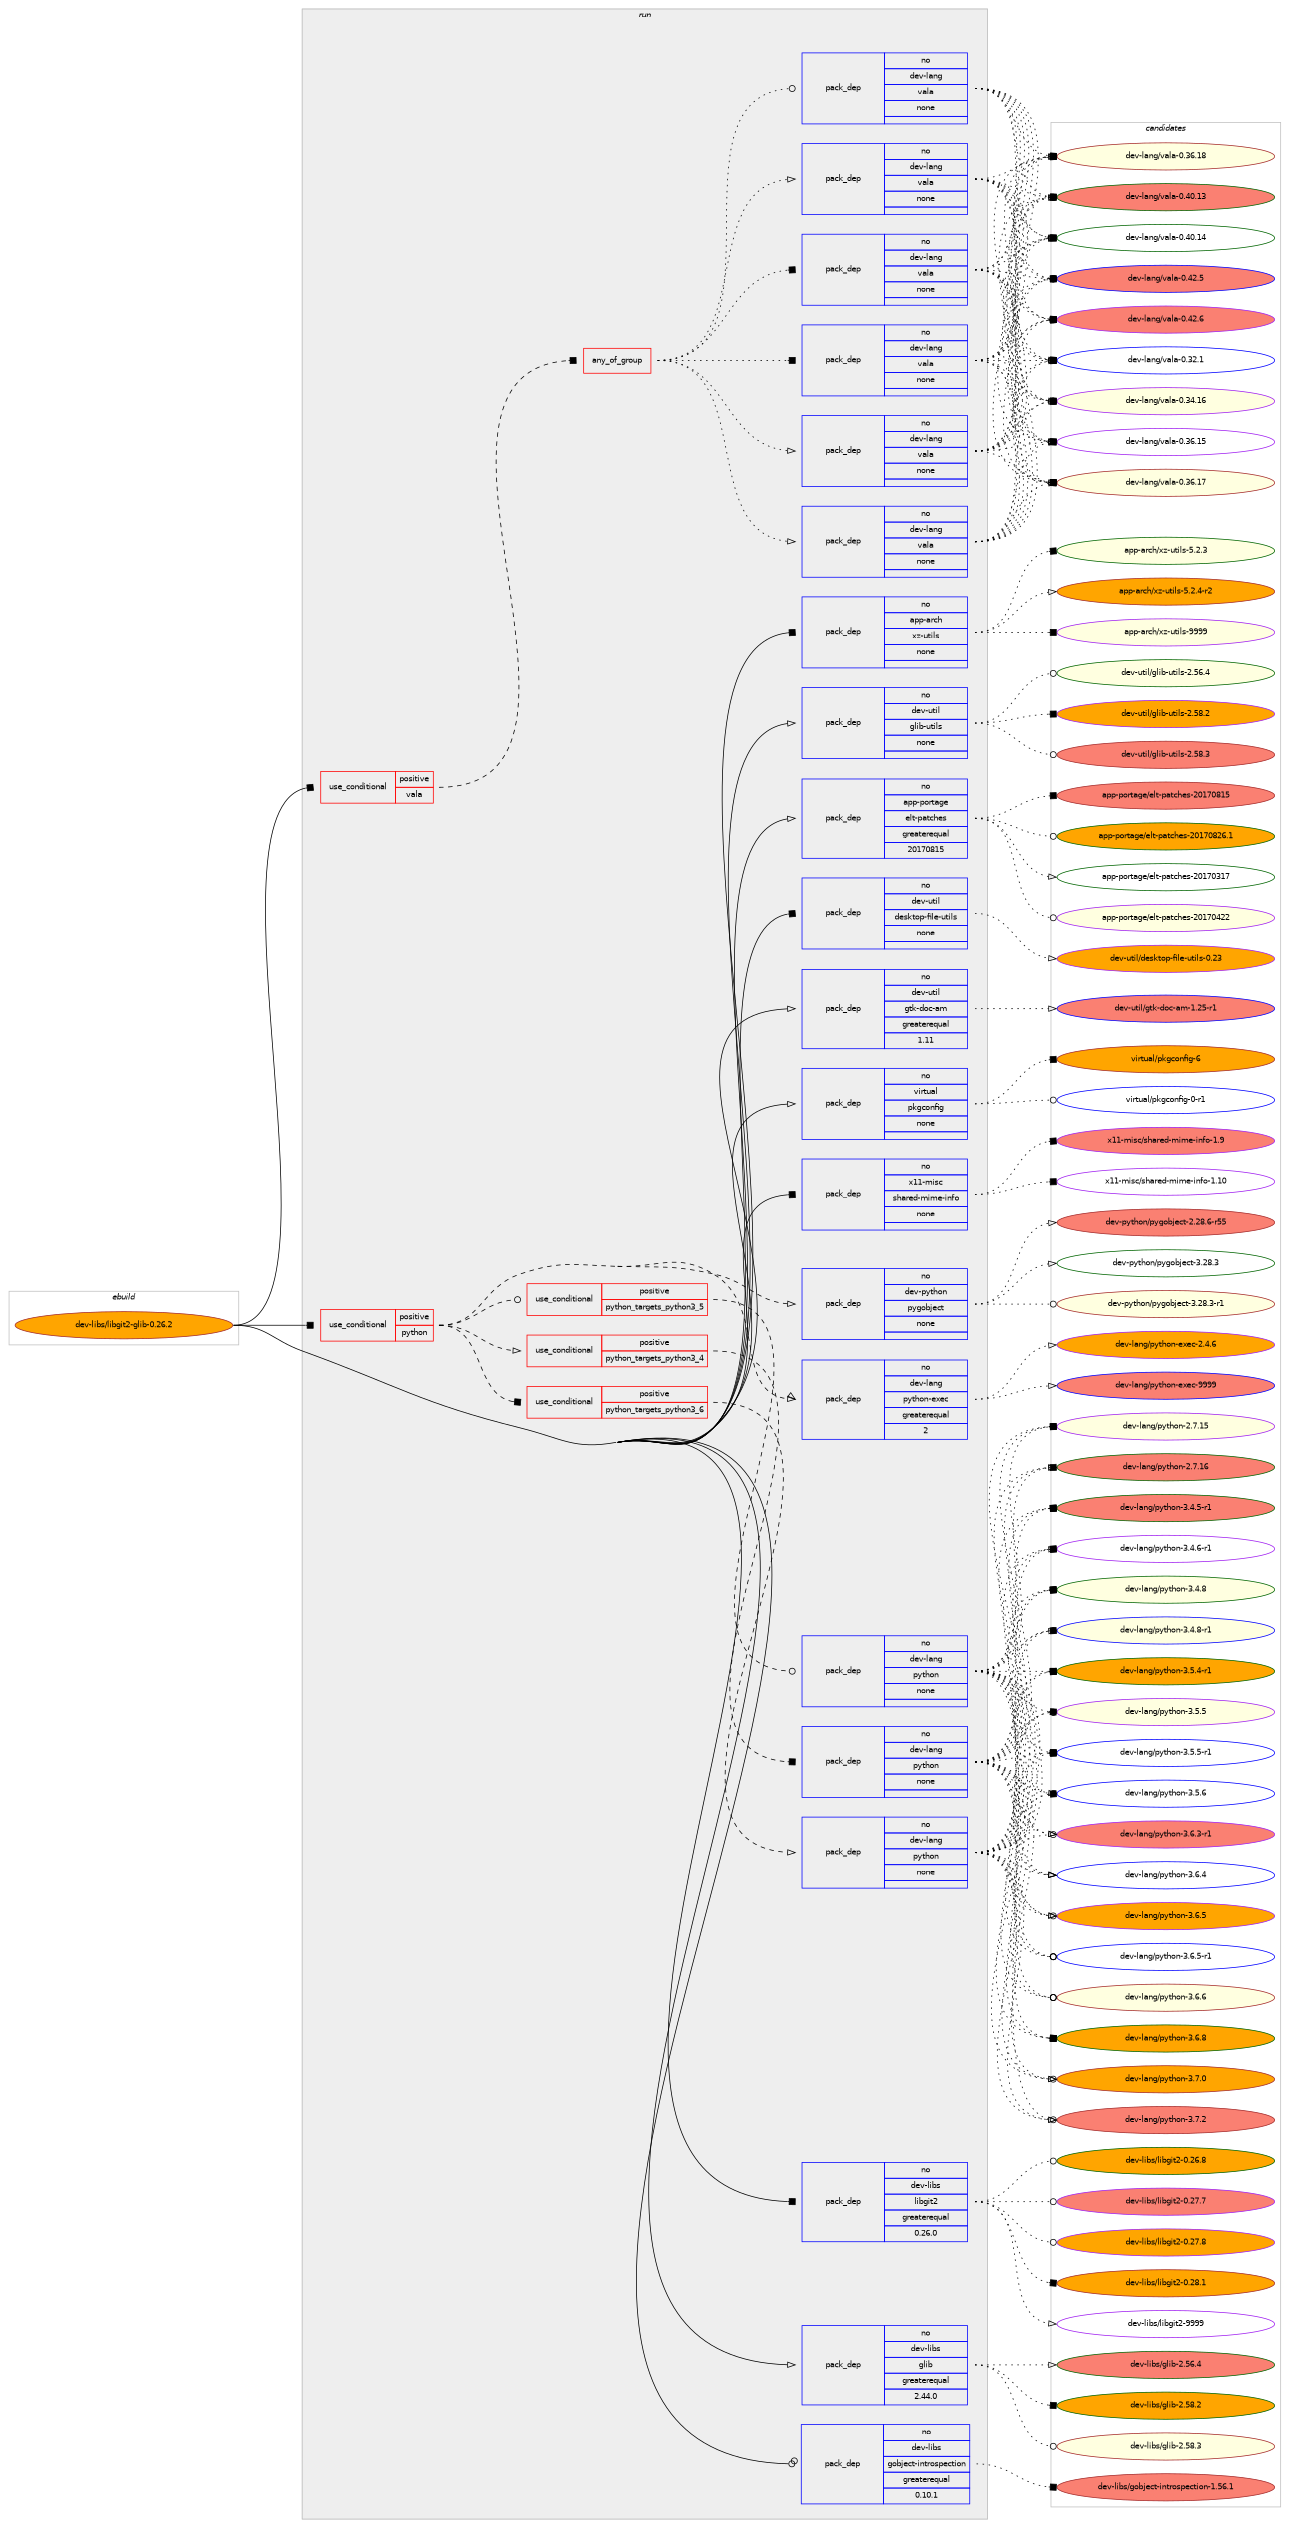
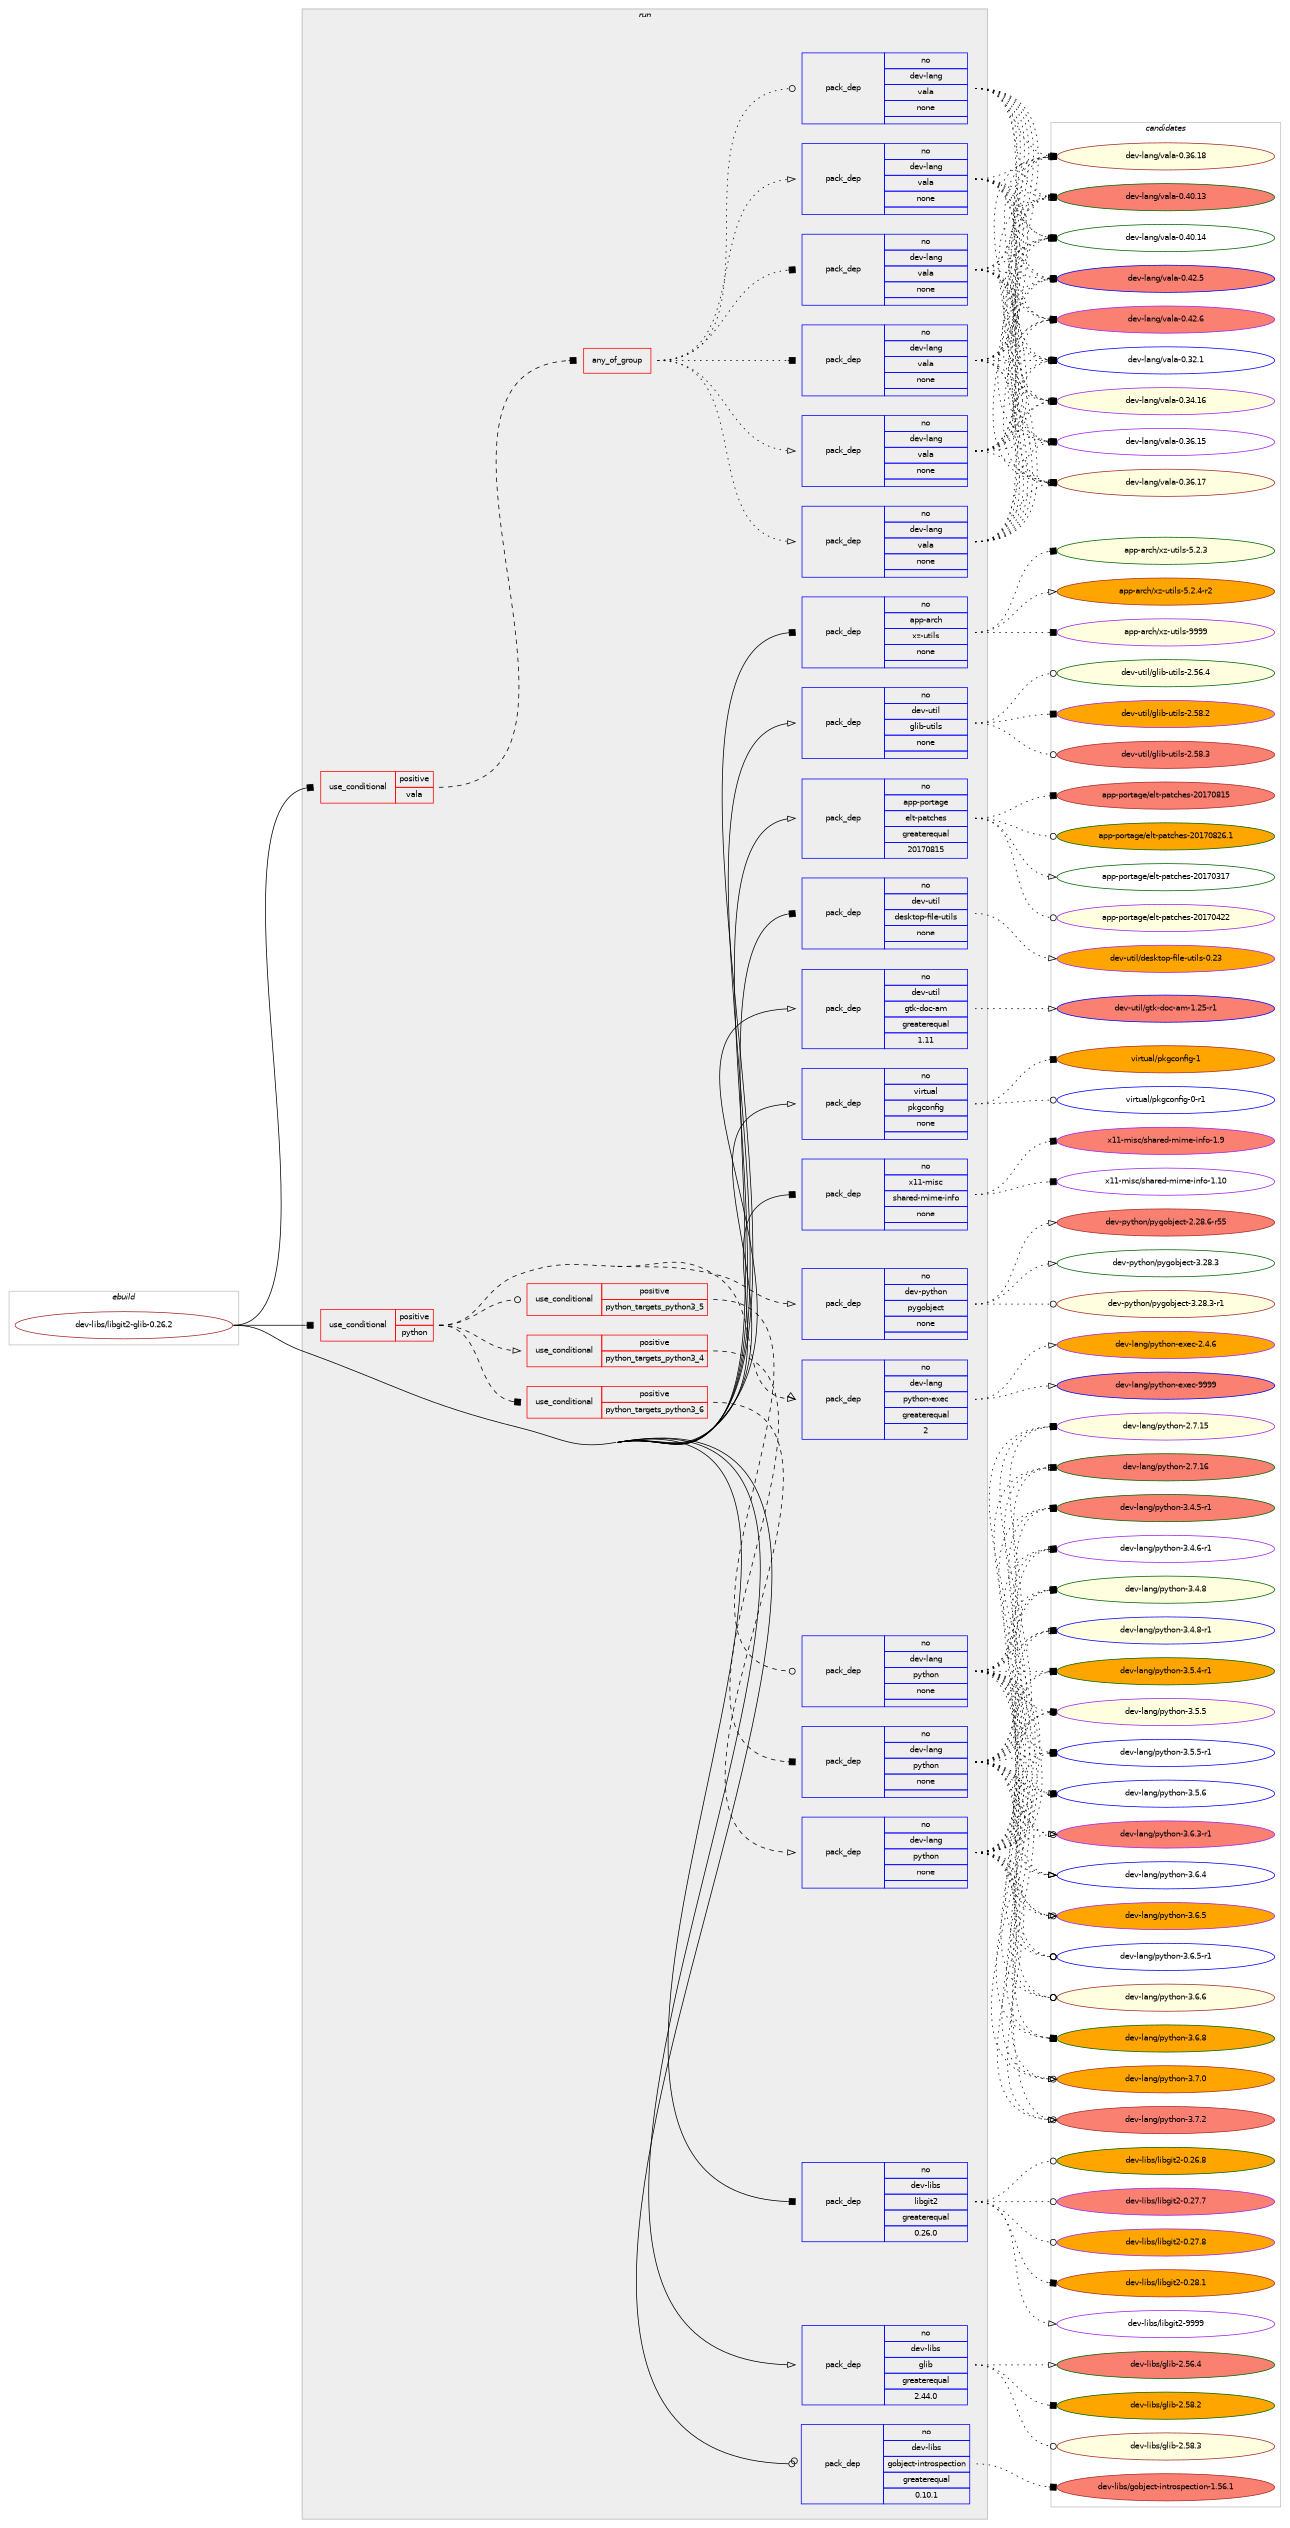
node "virtual/pkgconfig-6": label "virtual/pkgconfig-6" -> "virtual/pkgconfig-1"
node "dev-libs/libgit2-glib-0.26.2": fillcolor orange -> white
